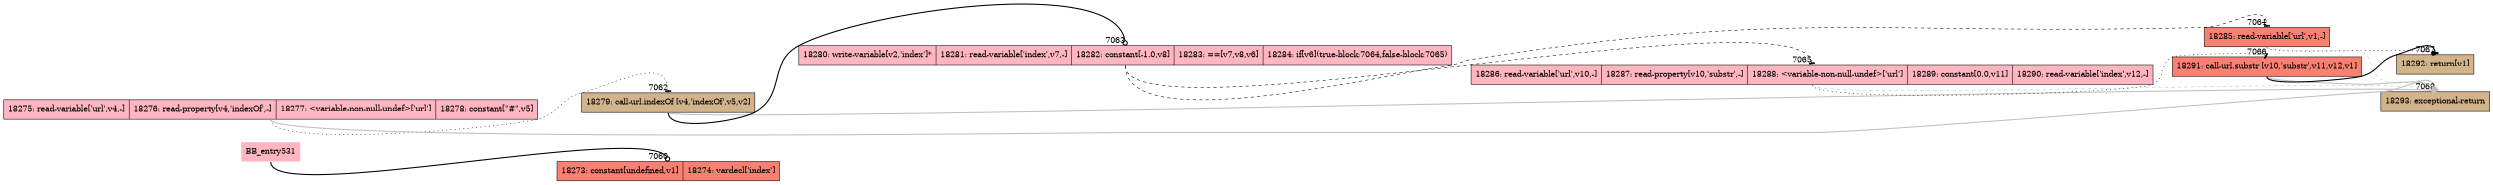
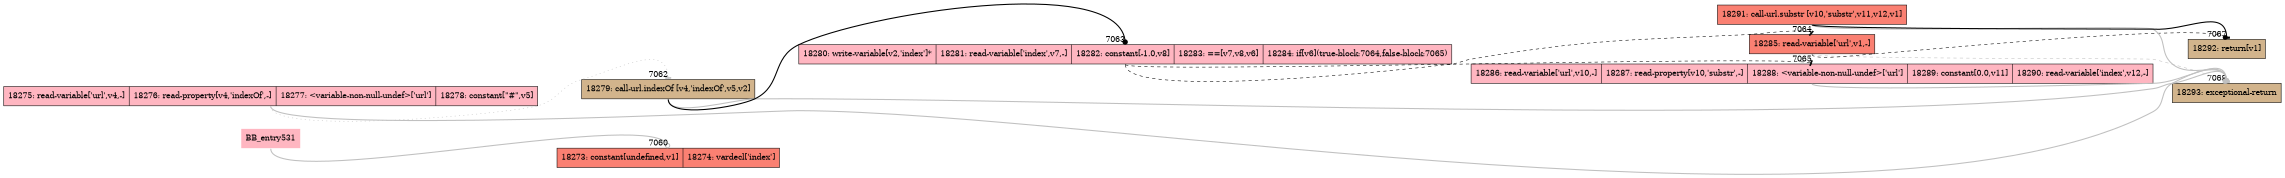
edge "18279: call-url.indexOf [v4,'indexOf',v5,v2]" -> "18280: write-variable[v2,'index']*": arrowhead odot -> dot
edge "18285: read-variable['url',v1,-]" -> "18292: return[v1]": style dotted -> dashed
edge "18286: read-variable['url',v10,-]" -> "18291: call-url.substr [v10,'substr',v11,v12,v1]": removed
edge "18286: read-variable['url',v10,-]" -> "18293: exceptional-return": style dashed -> bold
edge "18275: read-variable['url',v4,-]" -> "18279: call-url.indexOf [v4,'indexOf',v5,v2]": color black -> gray
edge "BB_entry531" -> "18273: constant[undefined,v1]": color black -> gray
